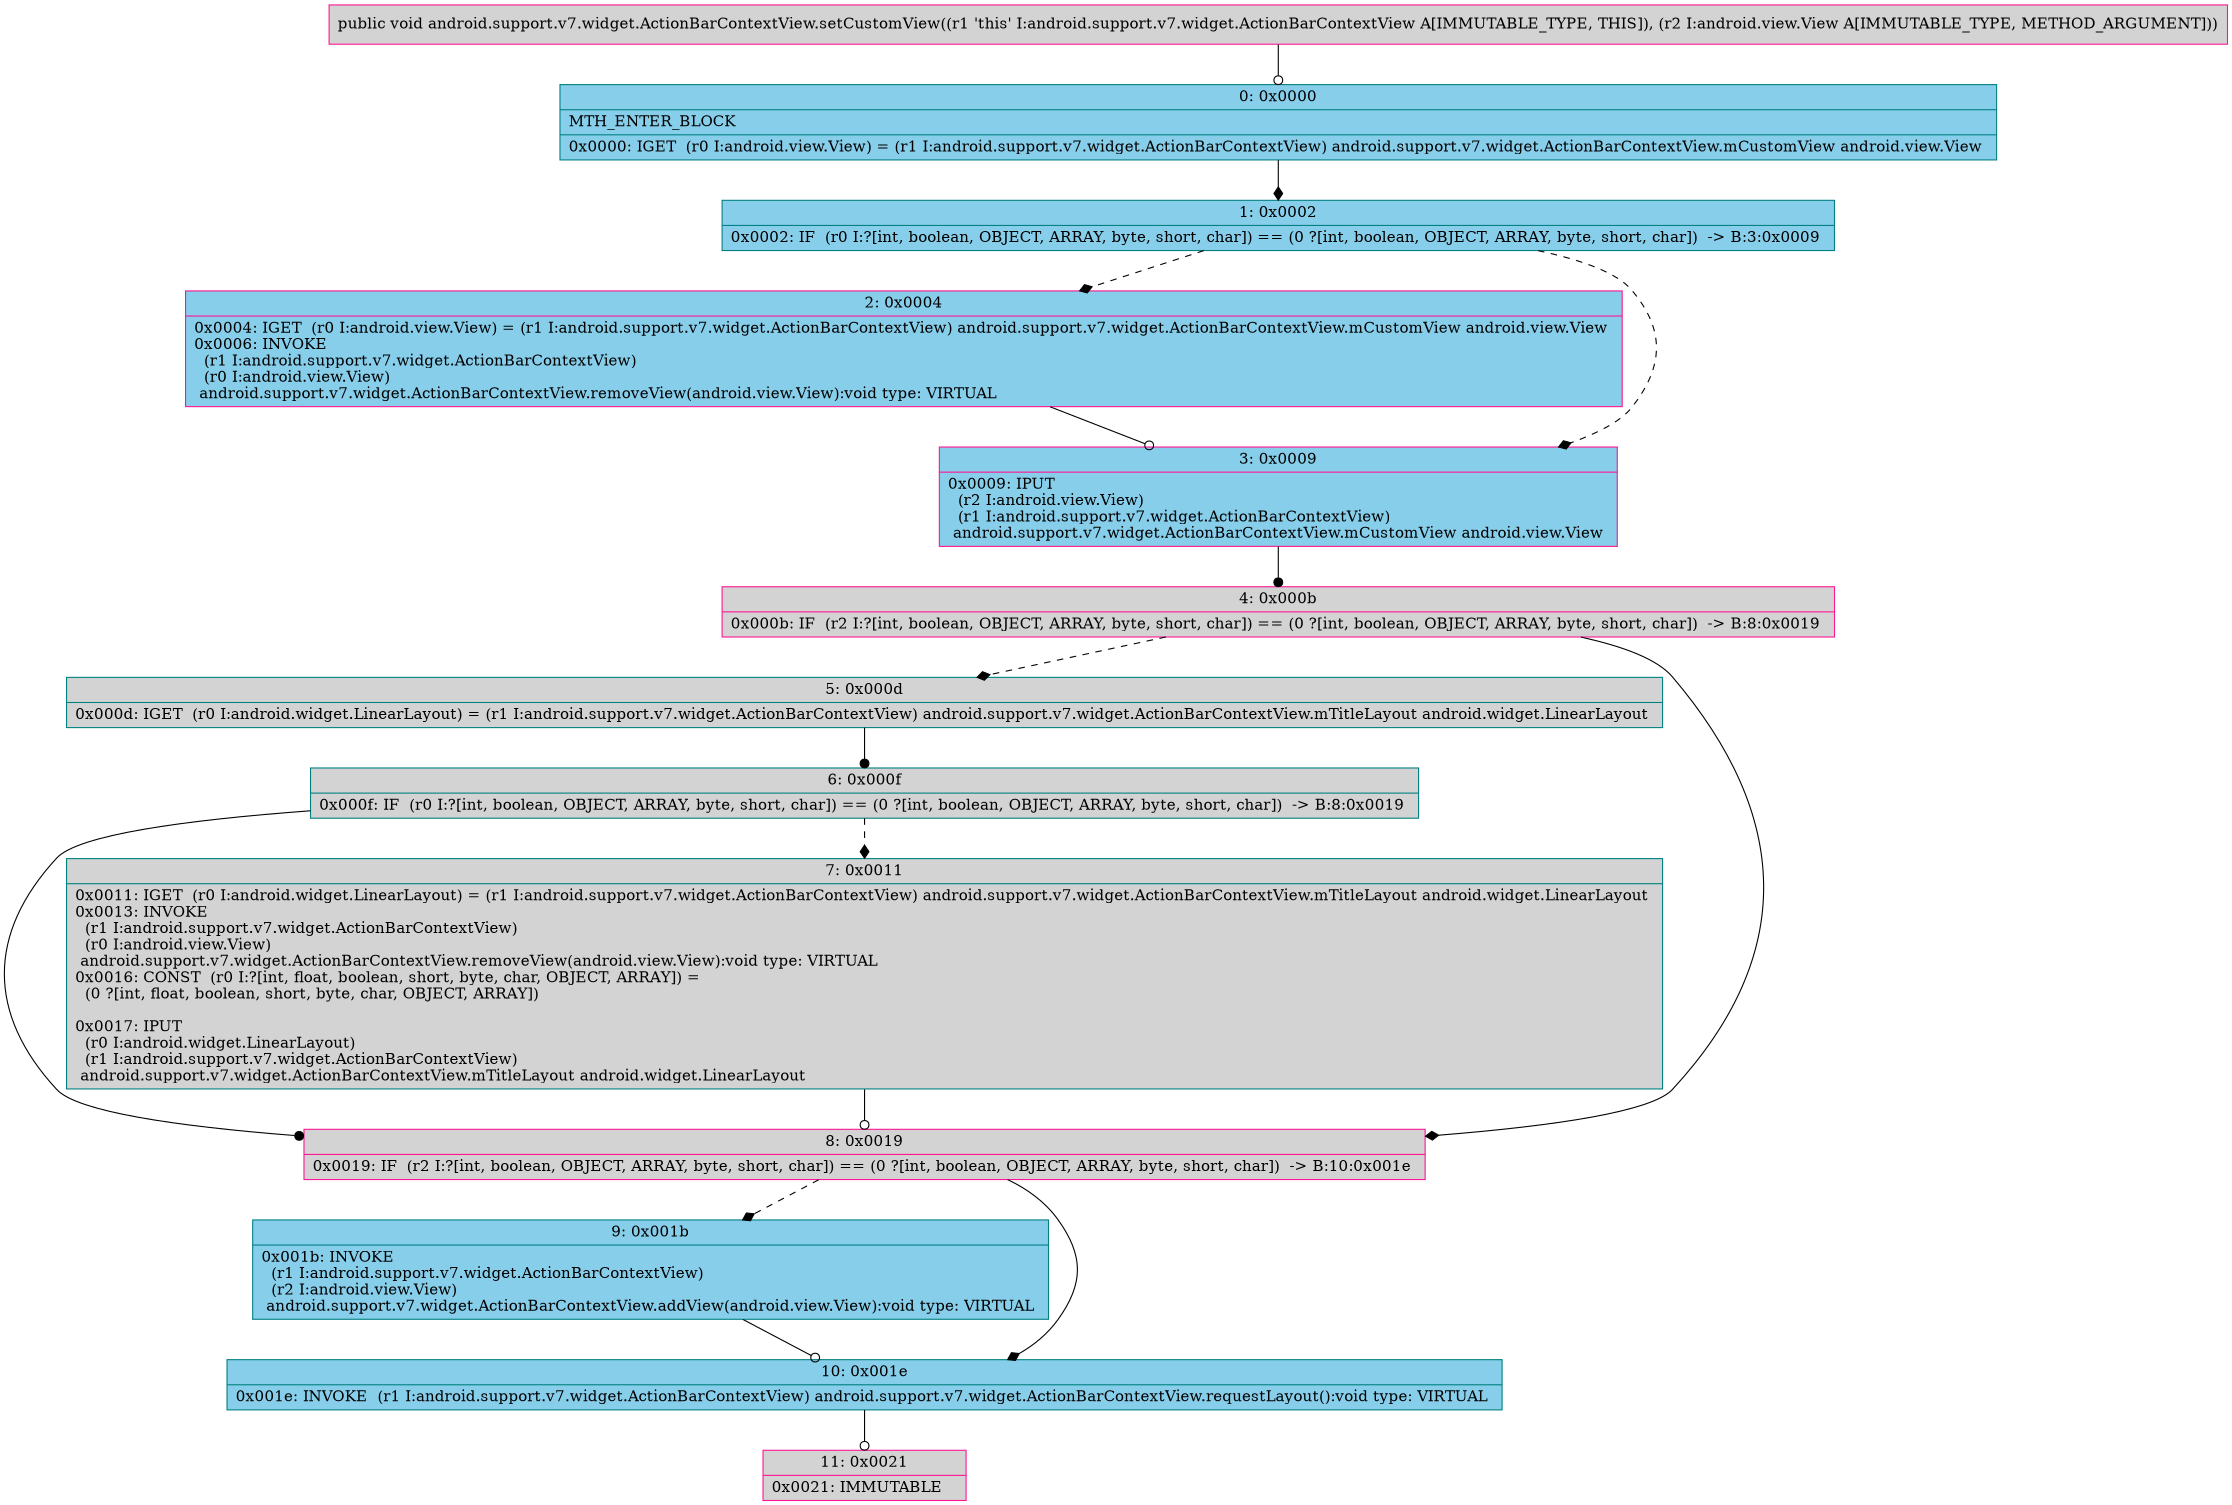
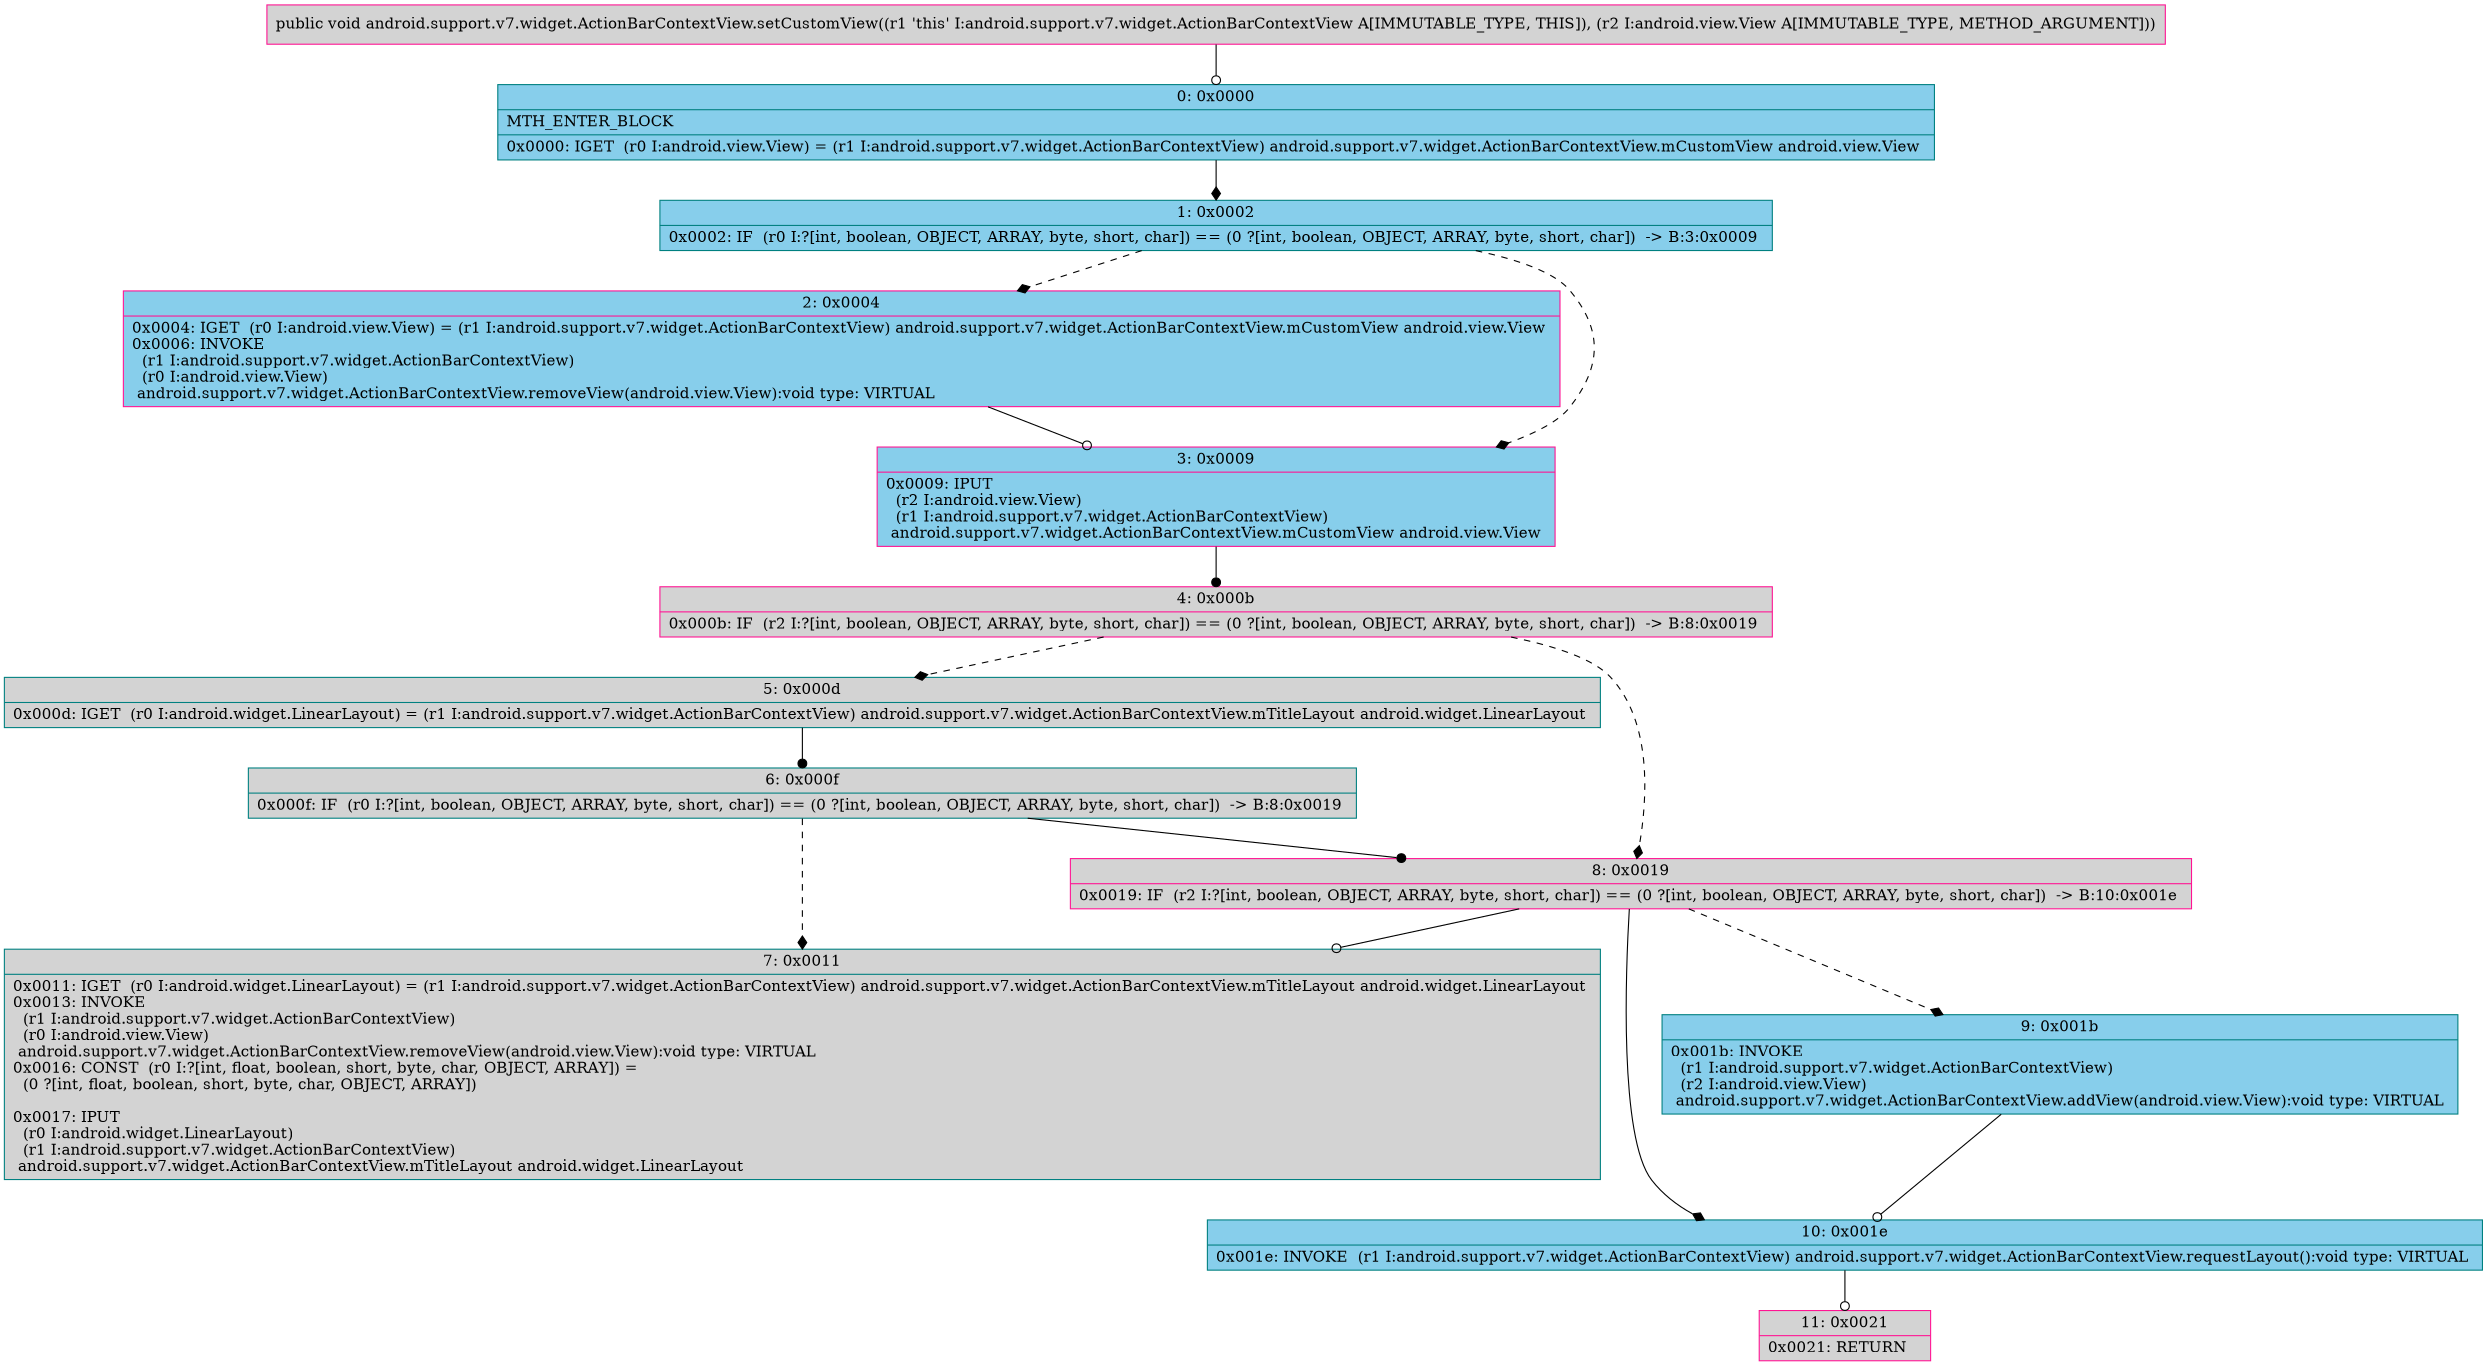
edge "4: 0x000b" -> "8: 0x0019": style solid -> dashed
edge "7: 0x0011" -> "8: 0x0019": reversed
node "11: 0x0021": text "0x0021: IMMUTABLE" -> "0x0021: RETURN"
